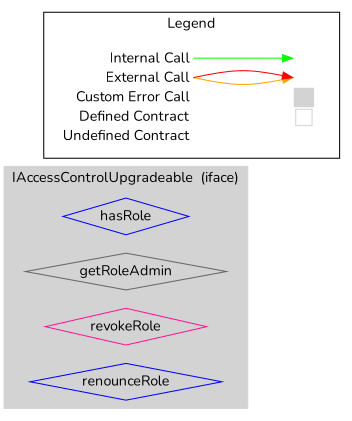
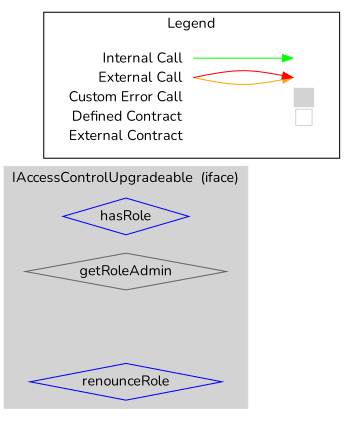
node "Internal Call": text "Undefined Contract" -> "External Contract"
node "revokeRole": removed
